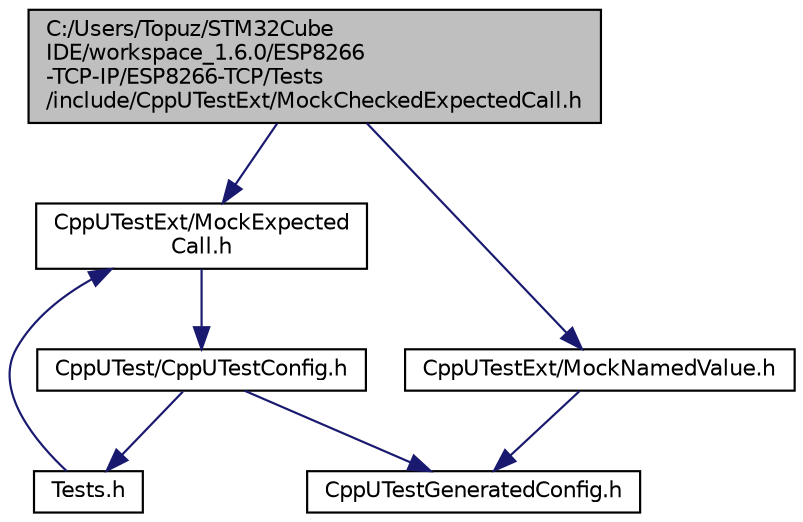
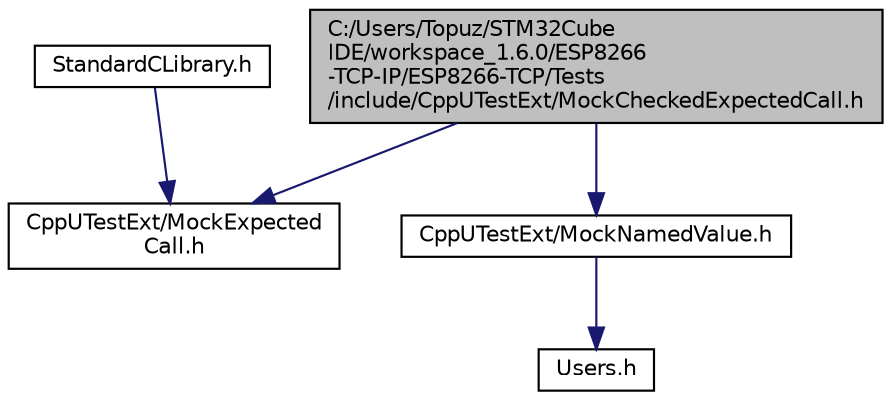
node "CppUTest/CppUTestConfig.h": removed
node "Tests.h": label "Tests.h" -> "StandardCLibrary.h"
node "CppUTestGeneratedConfig.h": label "CppUTestGeneratedConfig.h" -> "Users.h"
